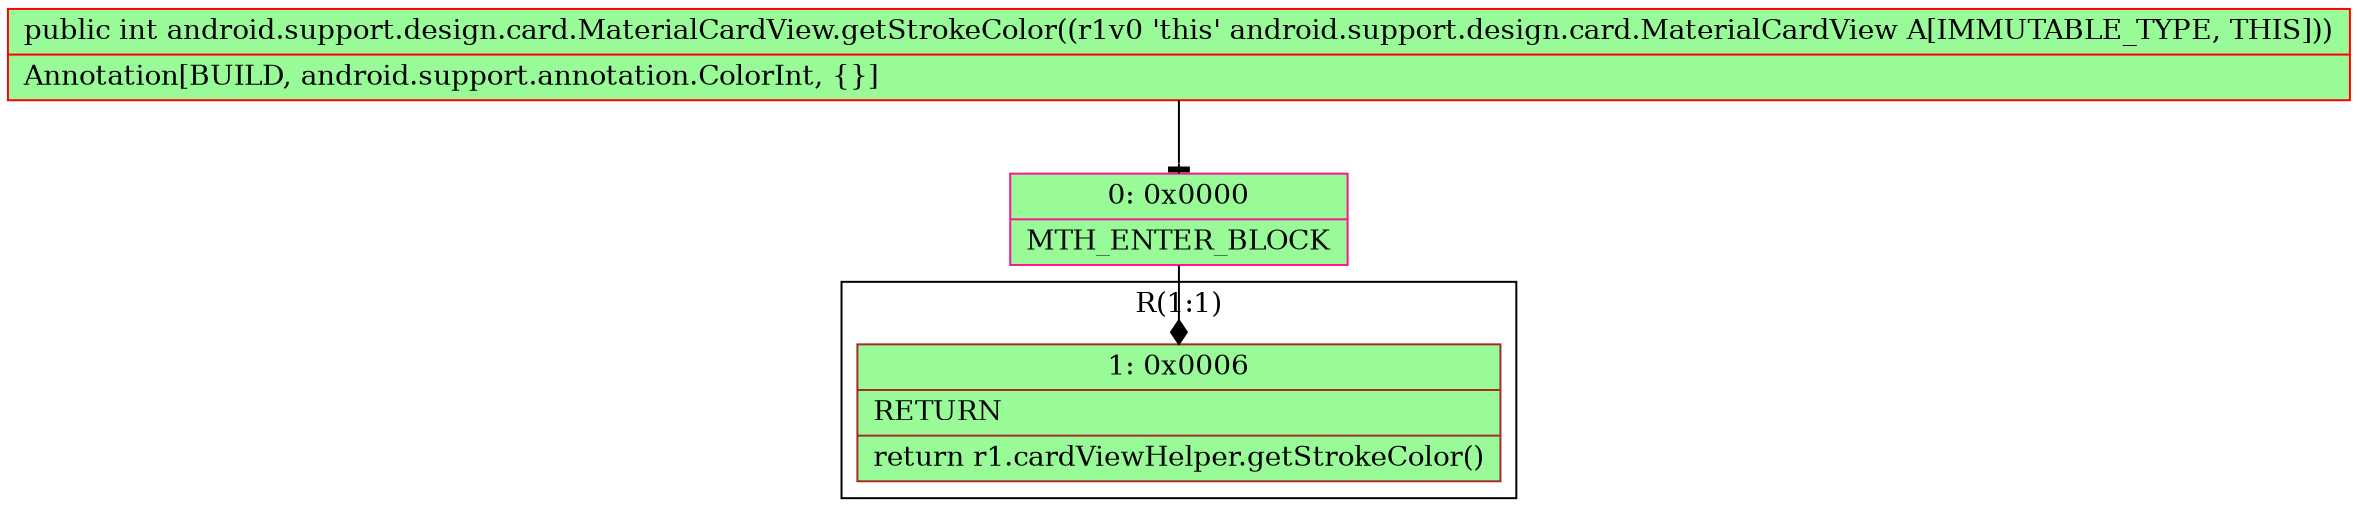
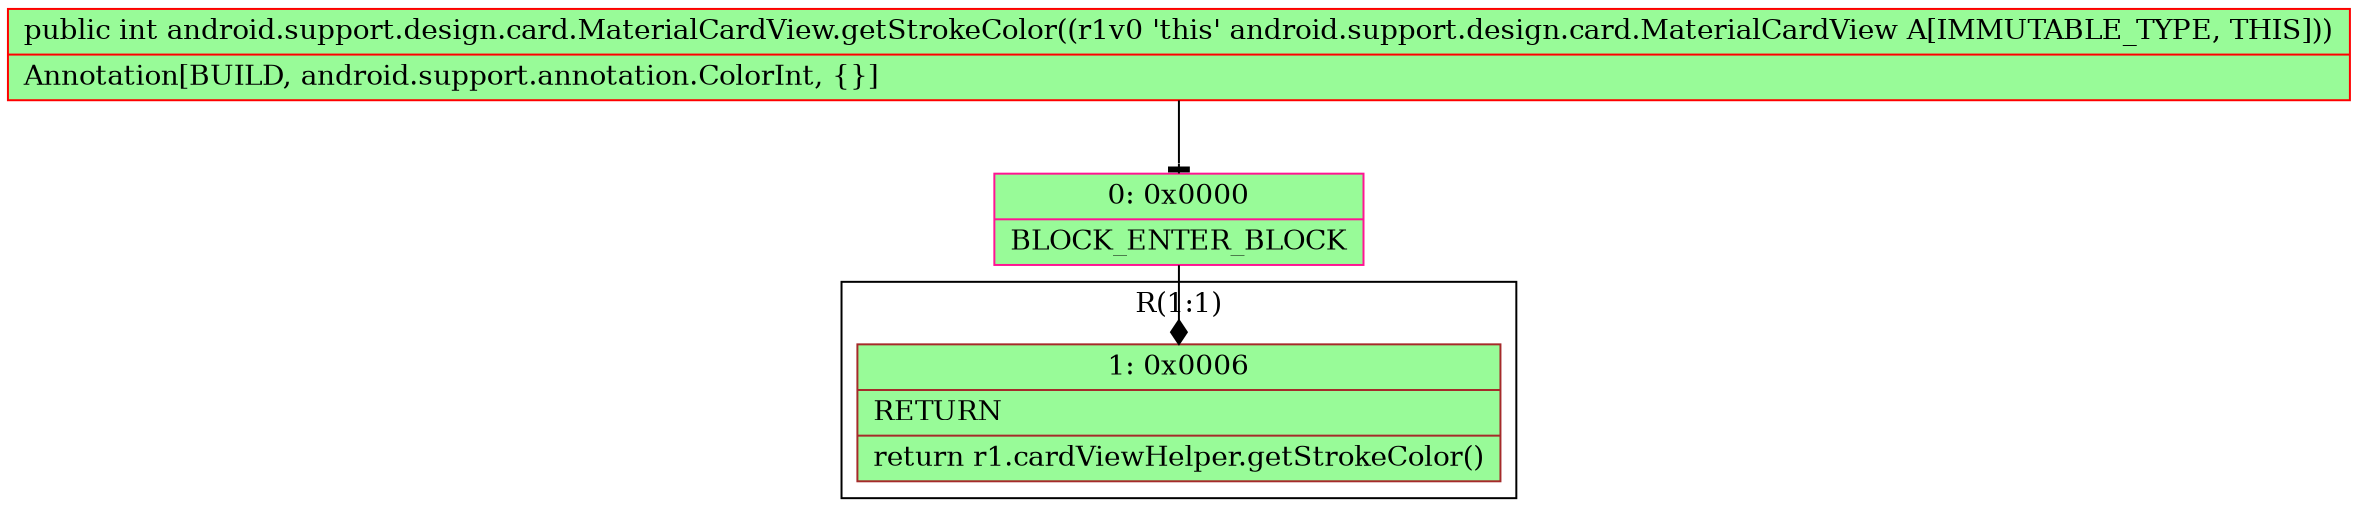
node "0: 0x0000": text "MTH_ENTER_BLOCK" -> "BLOCK_ENTER_BLOCK"
